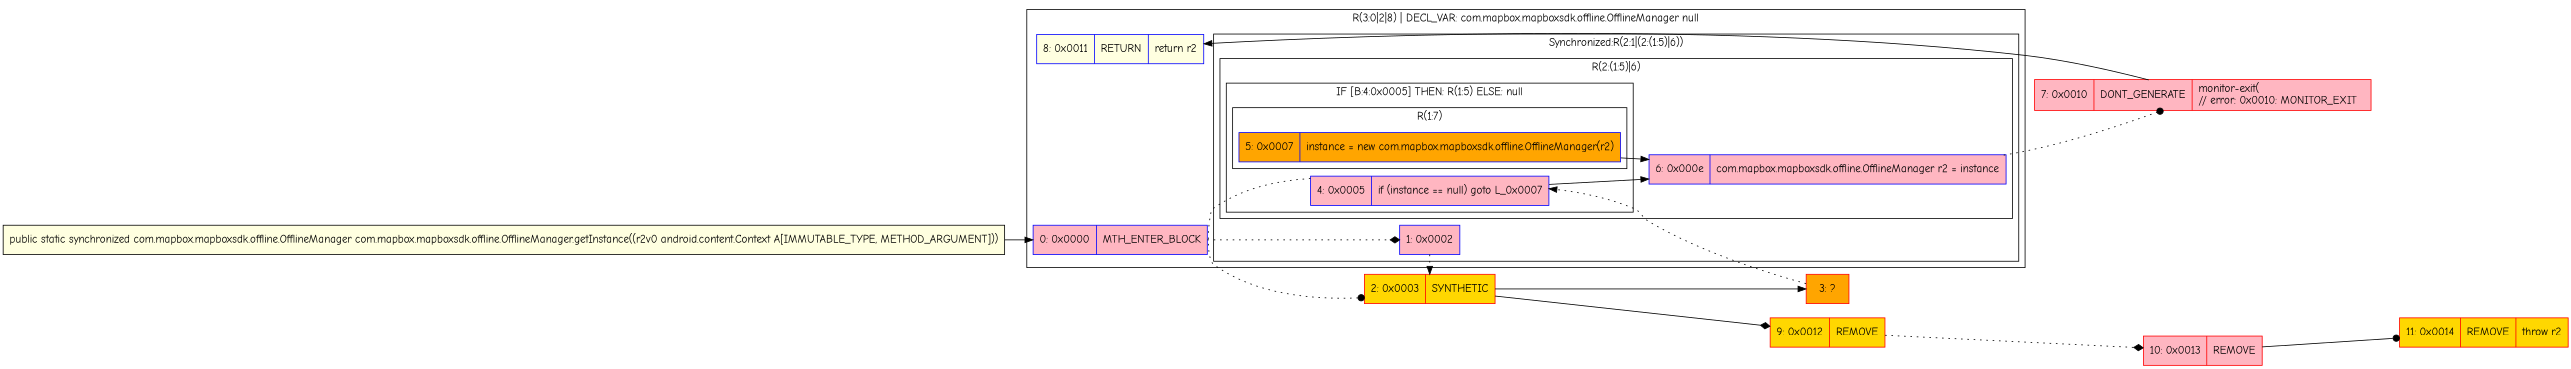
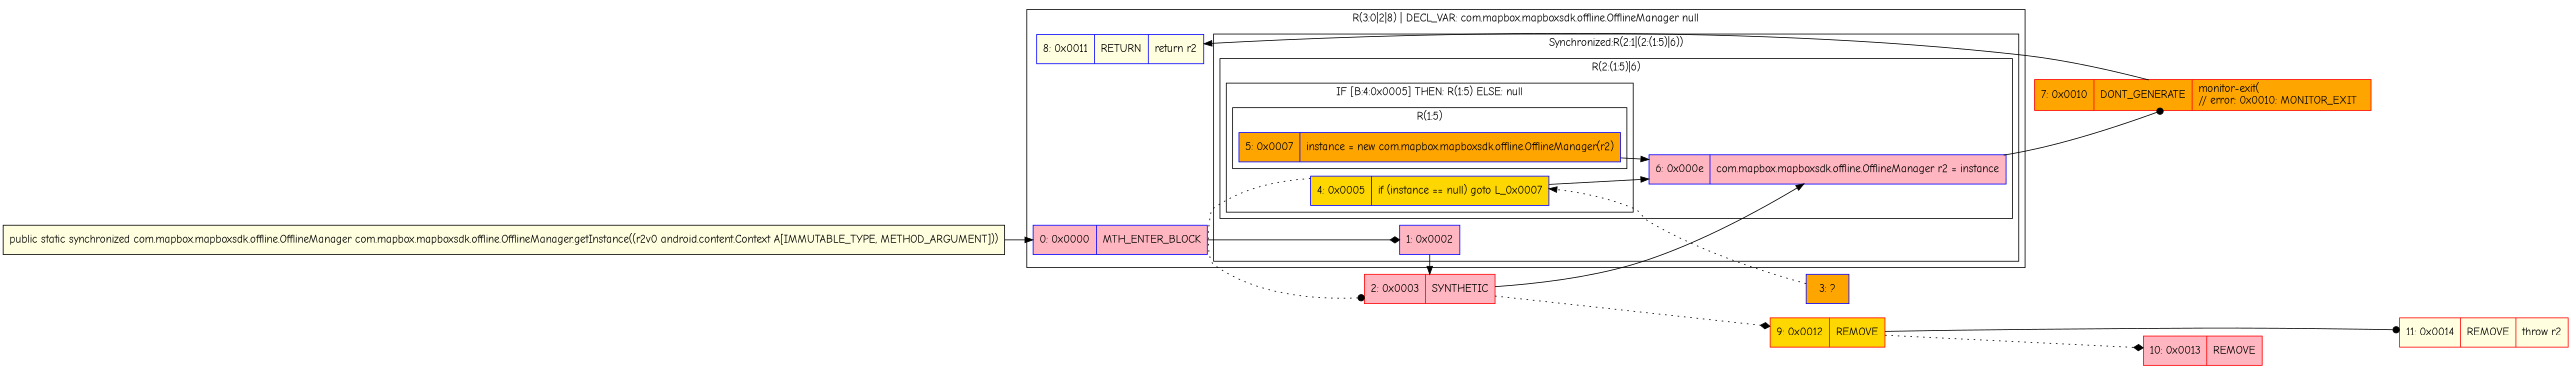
node "7: 0x0010": fillcolor lightpink -> orange
cluster "R(1:7)": label "R(1:7)" -> "R(1:5)"
edge "6: 0x000e" -> "7: 0x0010": style dotted -> solid
node "4: 0x0005": fillcolor lightpink -> gold
edge "0: 0x0000" -> "1: 0x0002": style dotted -> solid
edge "1: 0x0002" -> "2: 0x0003": style dotted -> solid
node "2: 0x0003": fillcolor gold -> lightpink
edge "2: 0x0003" -> "3: ?": now "2: 0x0003" -> "6: 0x000e"
node "3: ?": color red -> blue
edge "2: 0x0003" -> "9: 0x0012": style solid -> dotted
node "11: 0x0014": fillcolor gold -> lightyellow
edge "10: 0x0013" -> "11: 0x0014": now "9: 0x0012" -> "11: 0x0014"
